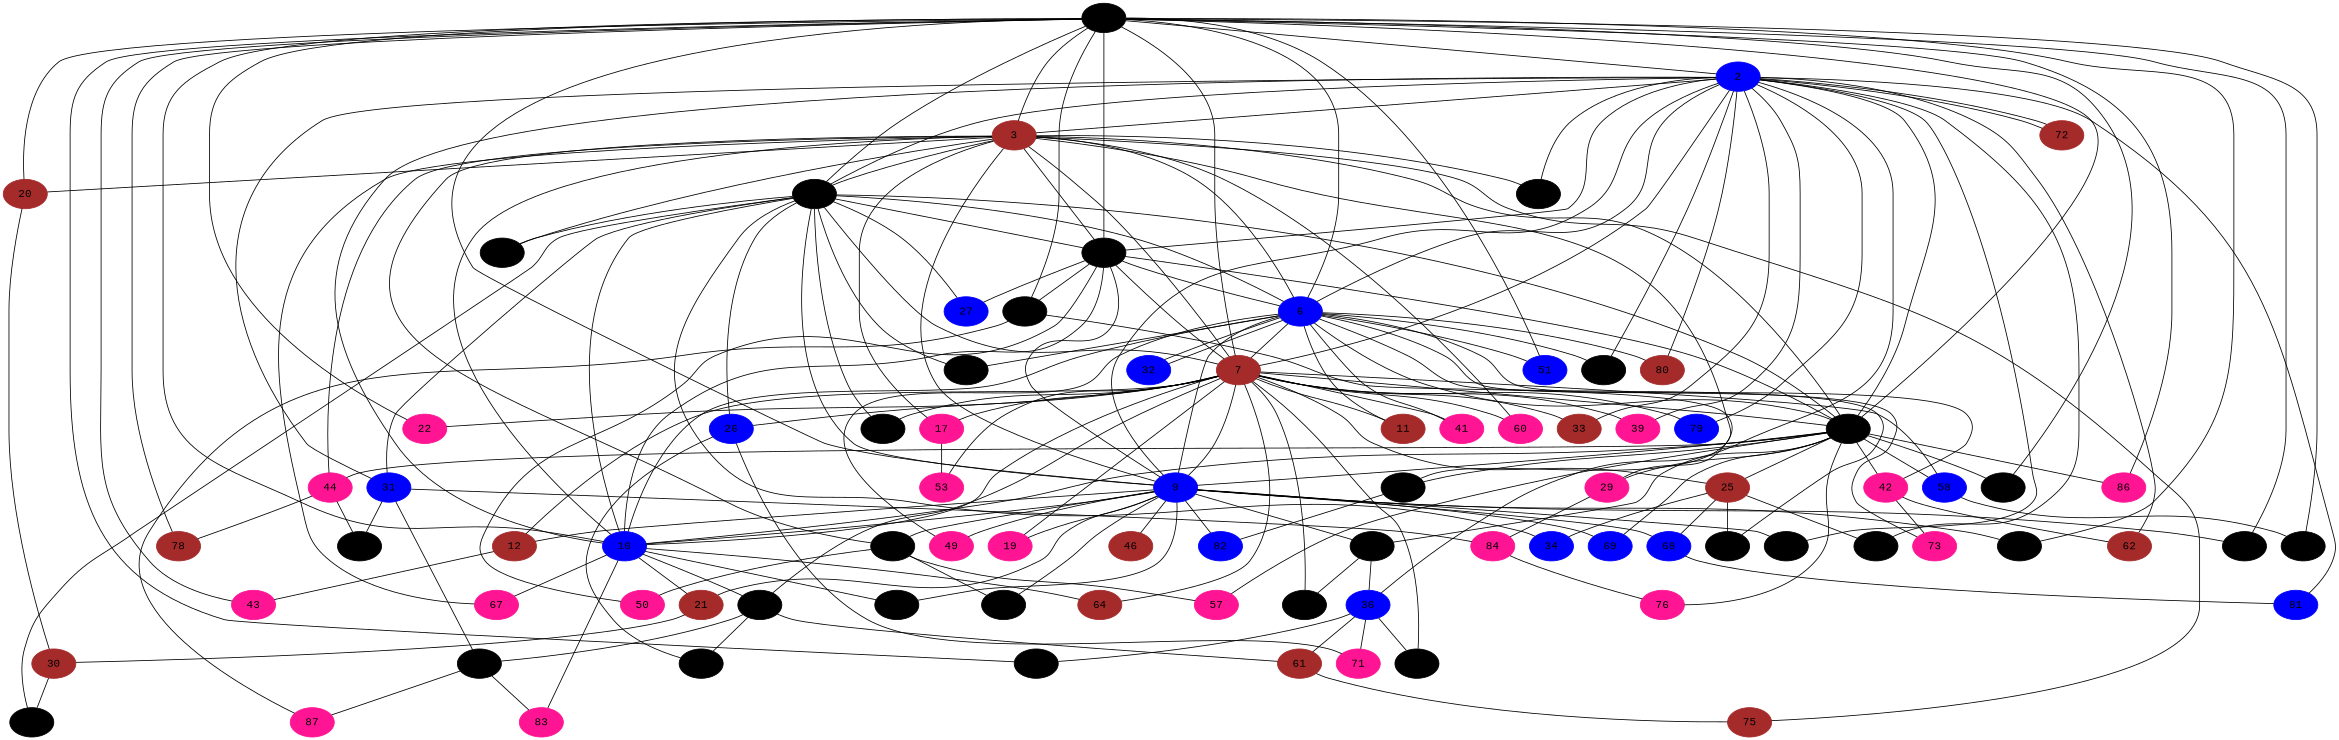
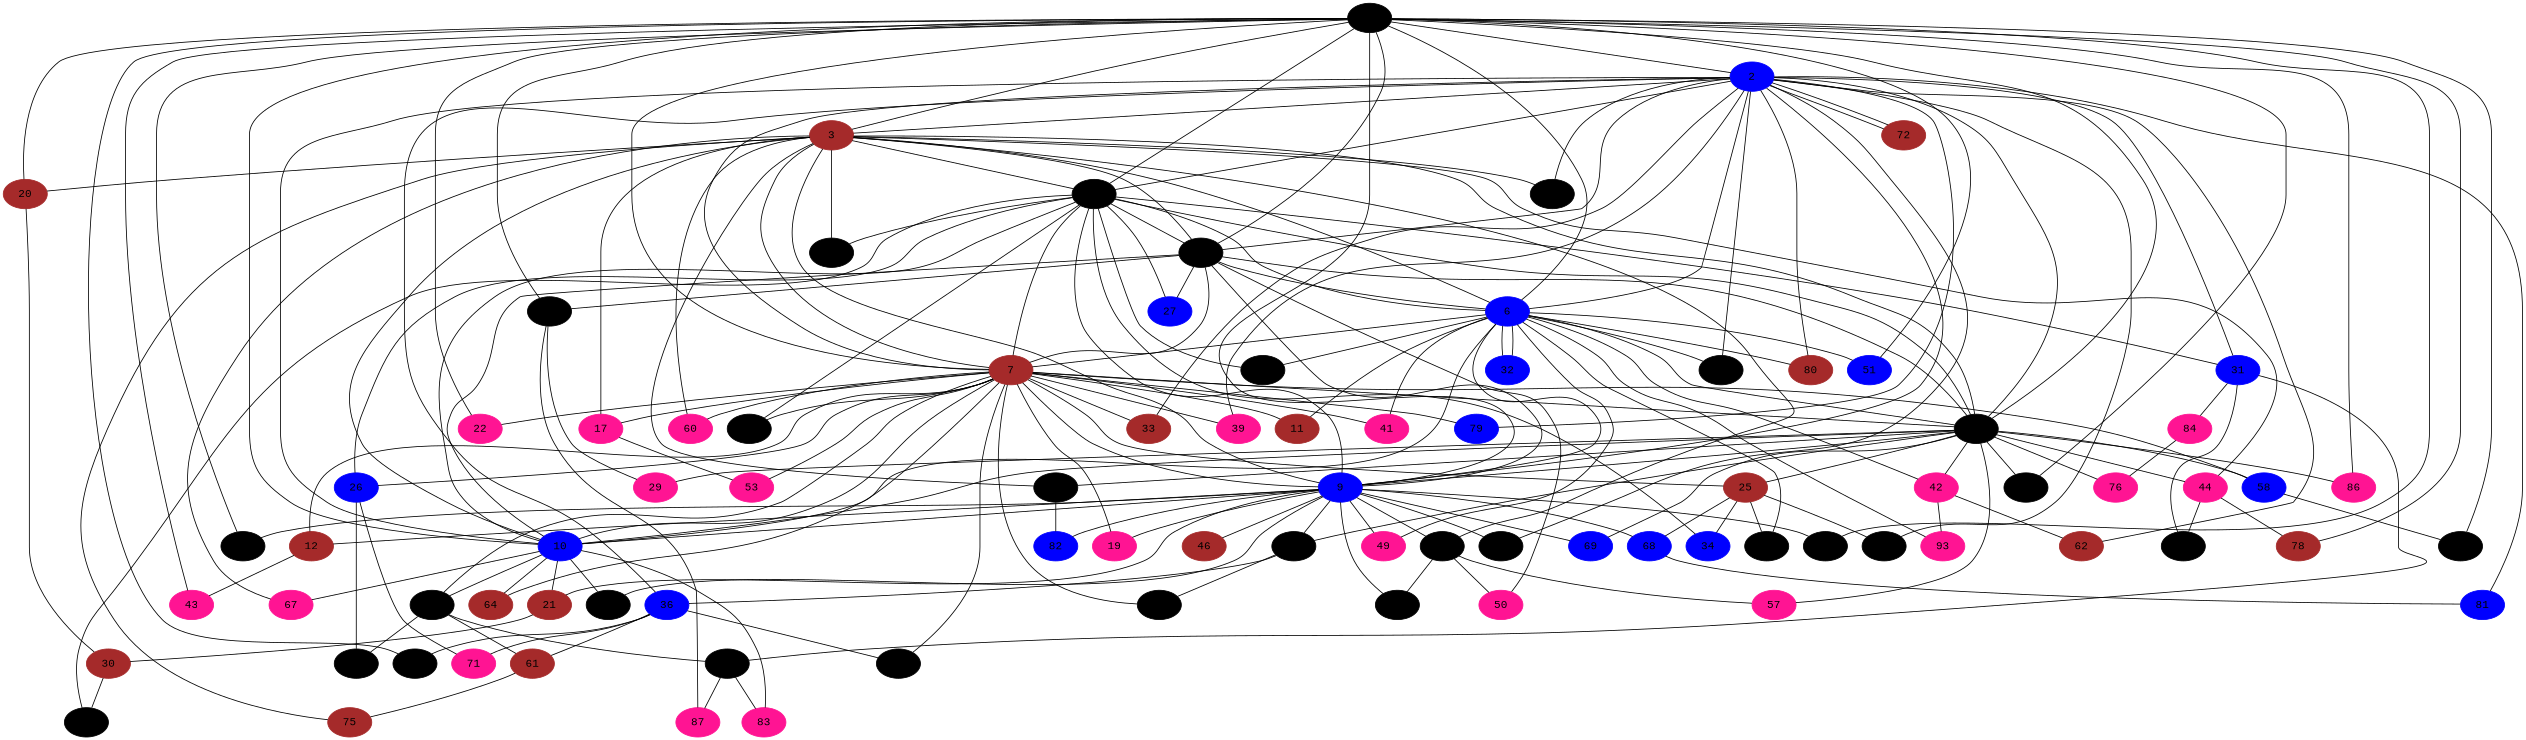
edge "29" -- "84": removed
node "73": label "73" -> "93"
